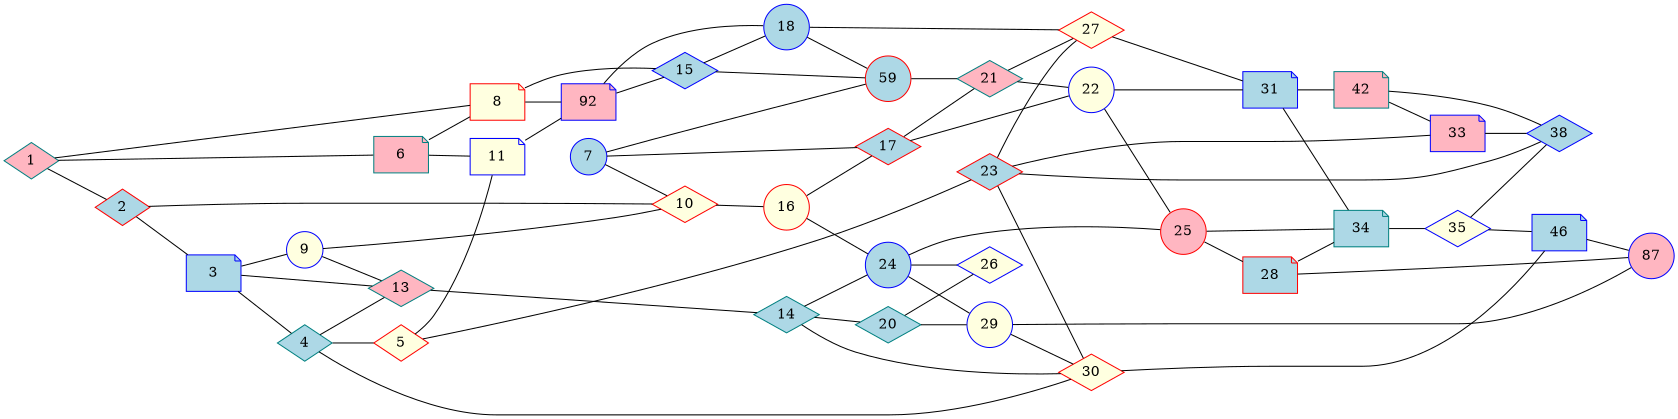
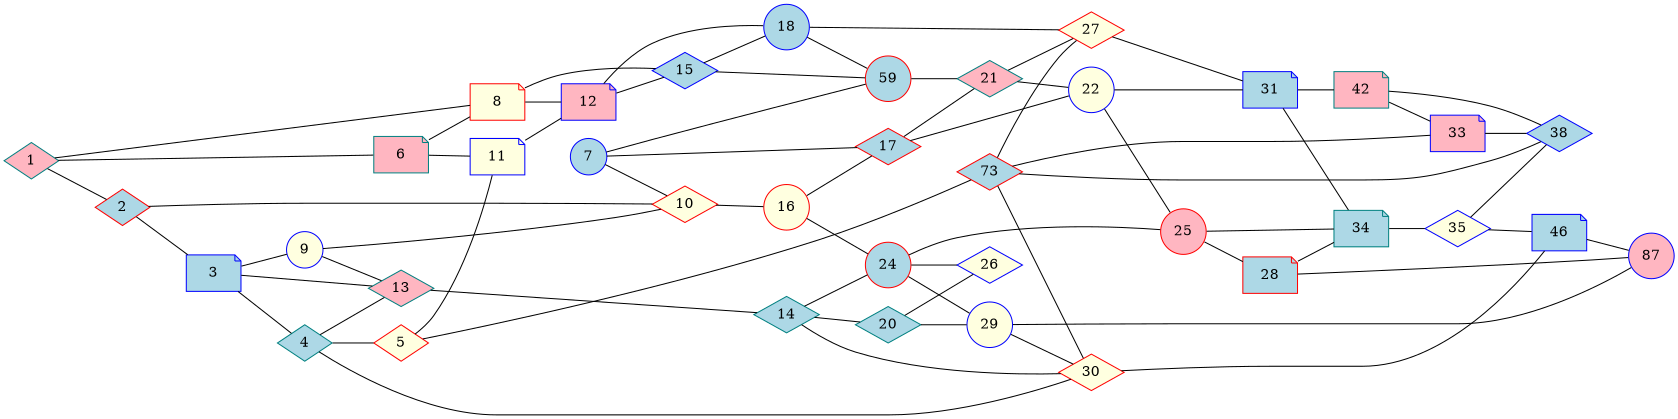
node "92": label "92" -> "12"
node "23": label "23" -> "73"
node "24": color blue -> red
